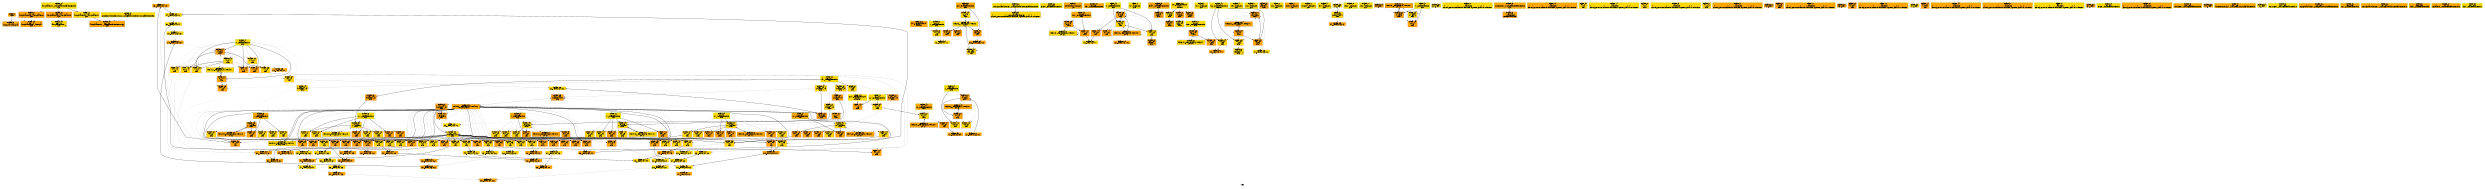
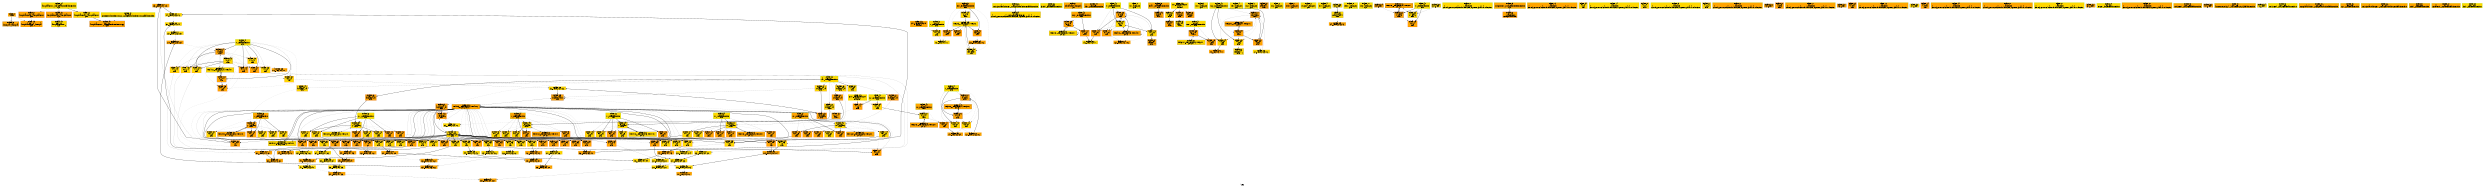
edge "NodeID: 214" -> "NodeID: 136": removed
edge "NodeID: 280" -> "NodeID: 205": added
node "NodeID: 123": removed
node "NodeID: 174": text "main" -> "pts"
